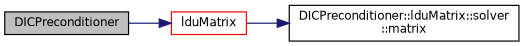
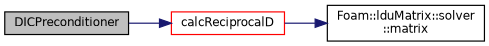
node "lduMatrix": label "lduMatrix" -> "calcReciprocalD"
node "DICPreconditioner::lduMatrix::solver ::matrix": label "DICPreconditioner::lduMatrix::solver ::matrix" -> "Foam::lduMatrix::solver ::matrix"
